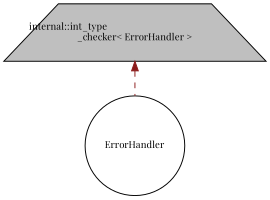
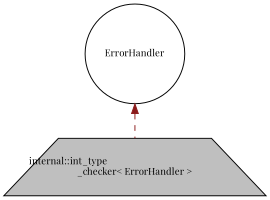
edge "ErrorHandler" -> "internal::int_type _checker< ErrorHandler >": reversed
